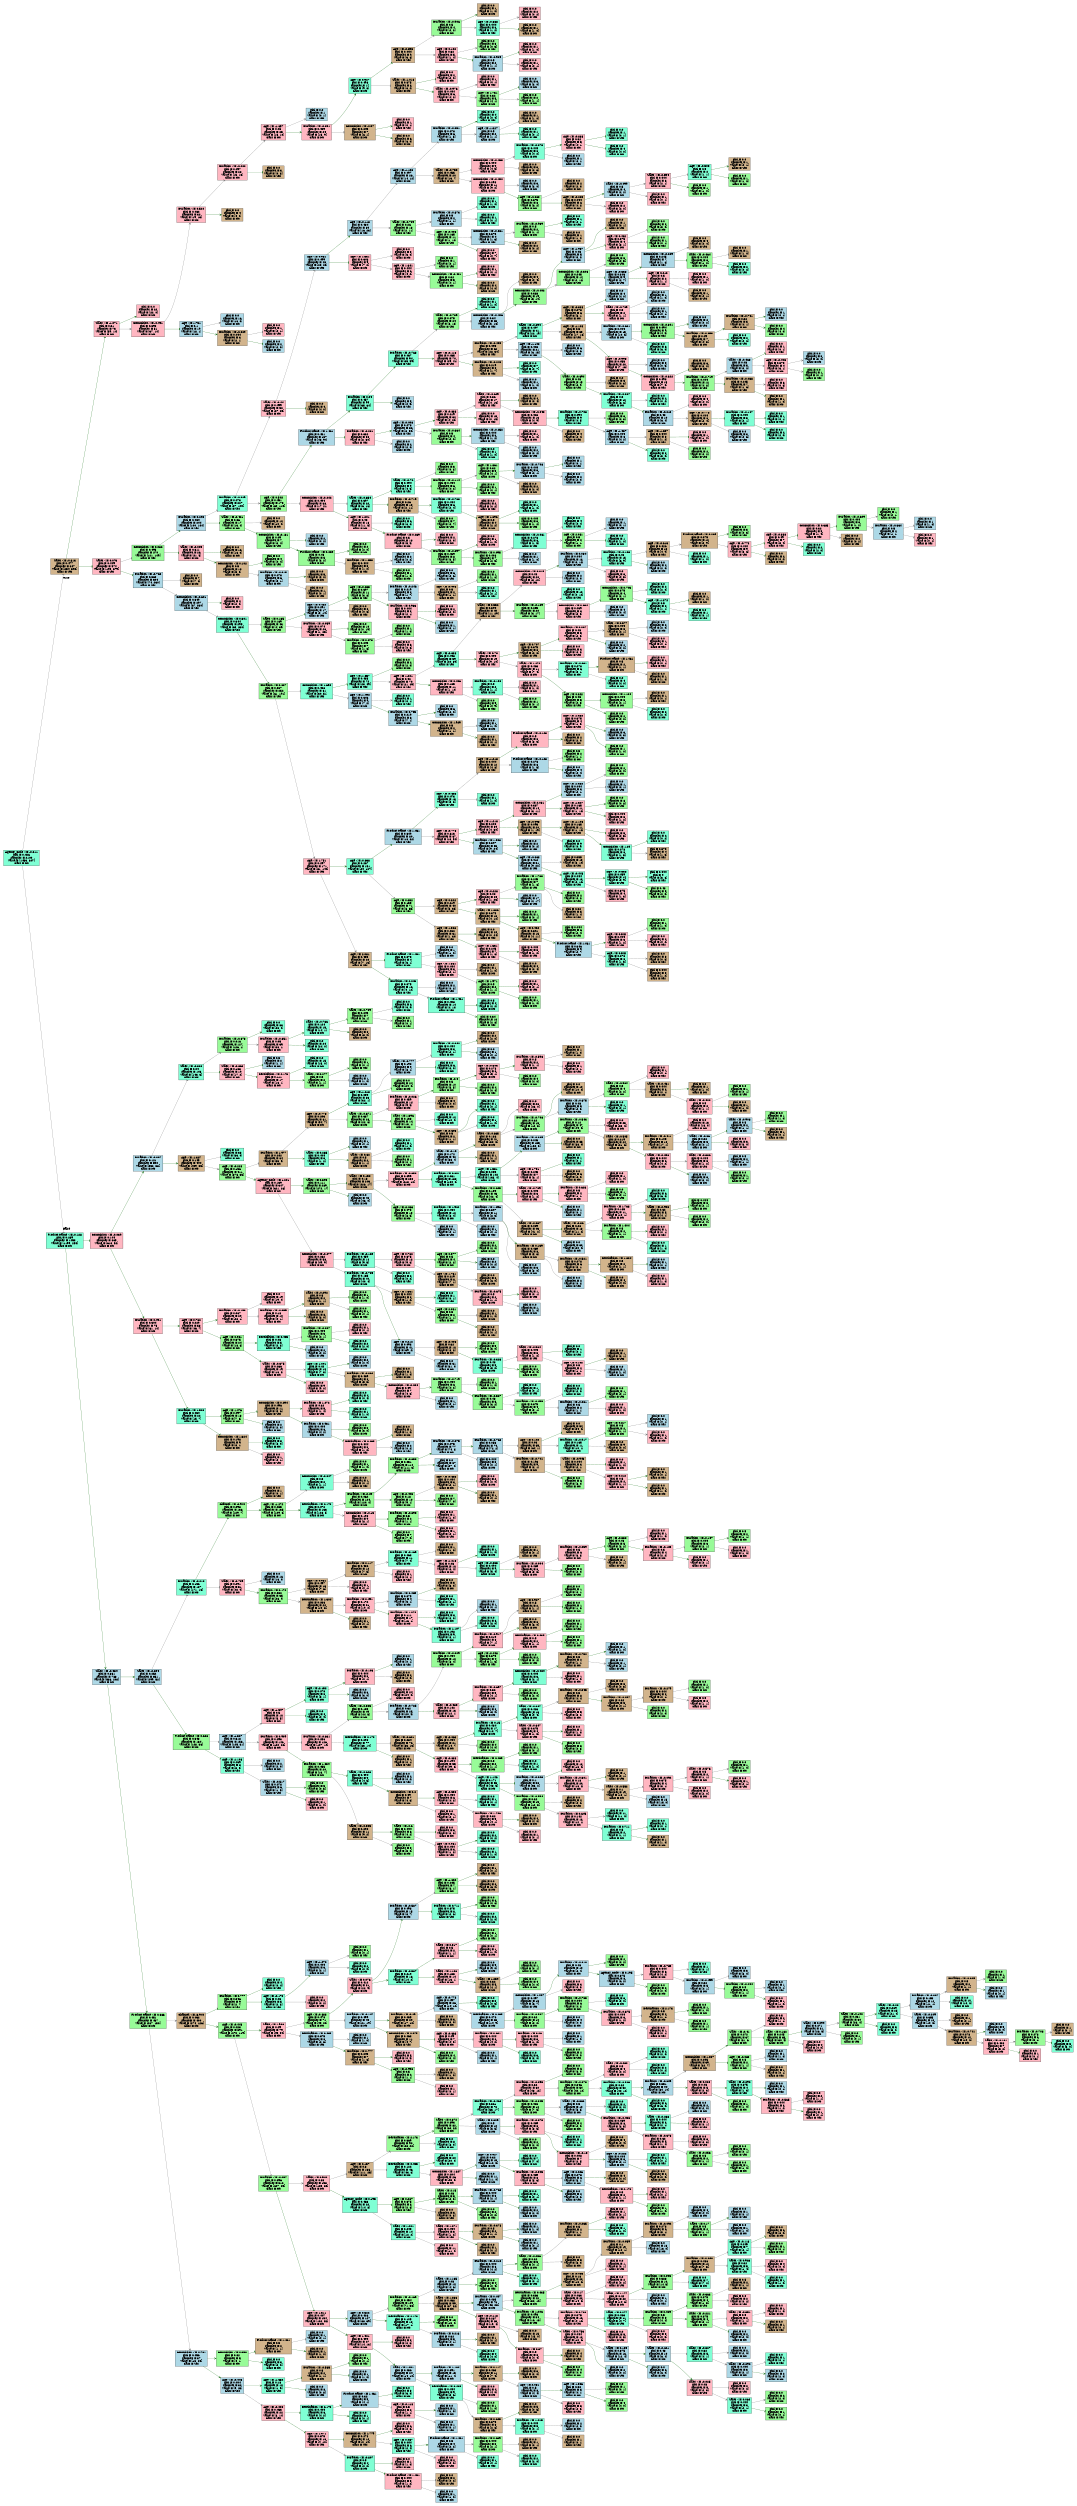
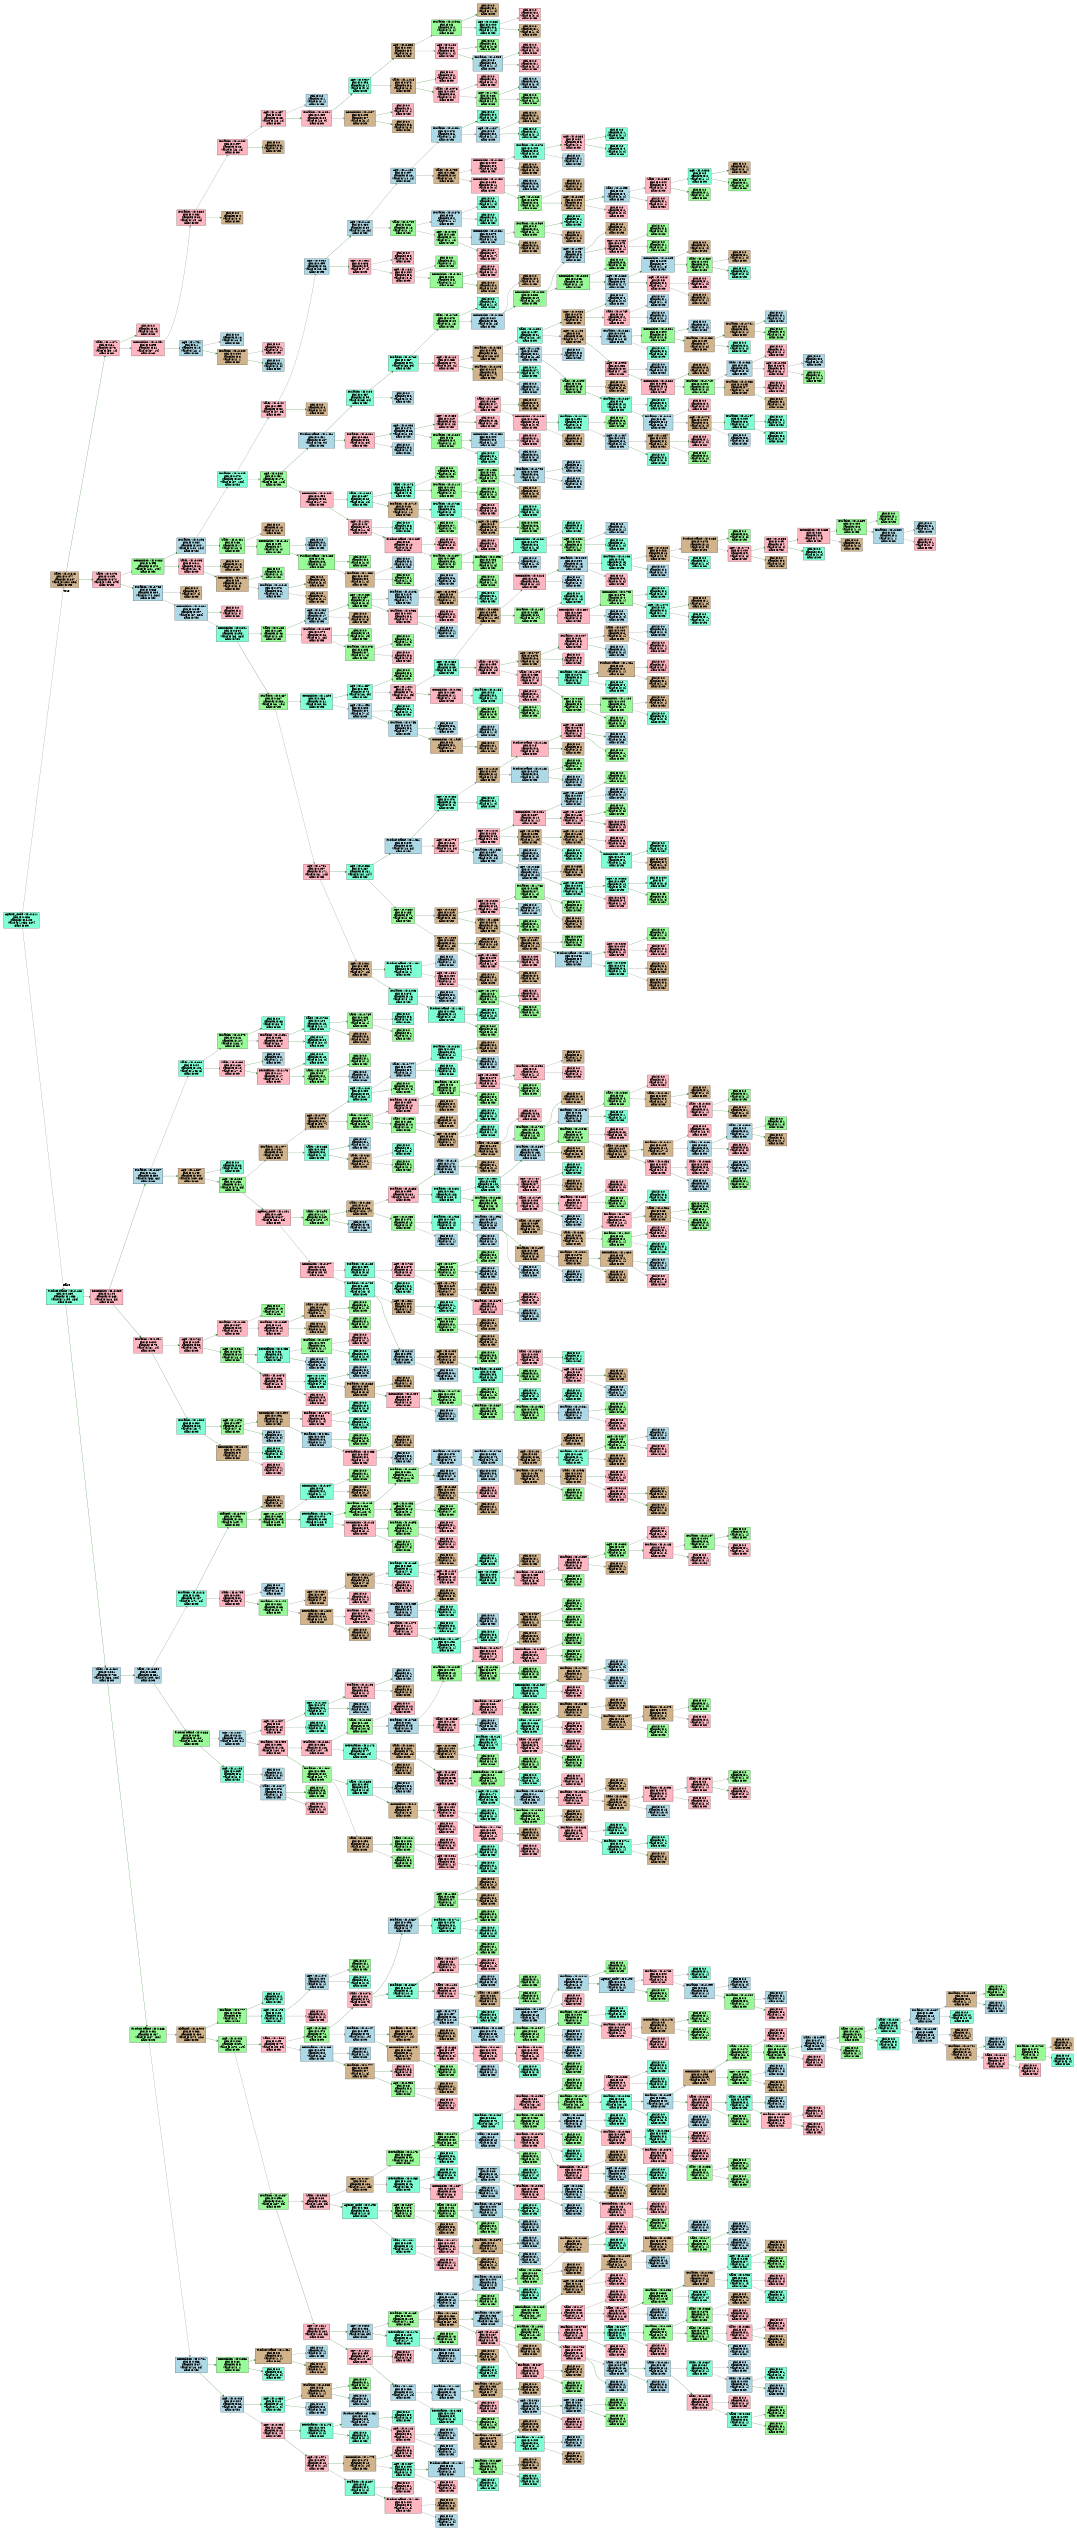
node "gini = 0.0 samples = 12 value = [12, 0] class = No": fillcolor aquamarine -> tan
node "gini = 0.0 samples = 30 value = [30, 0] class = No": removed
node "gini = 0.0 samples = 19 value = [19, 0] class = No": fillcolor lightpink -> palegreen
